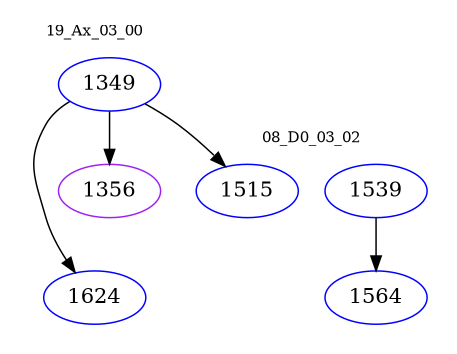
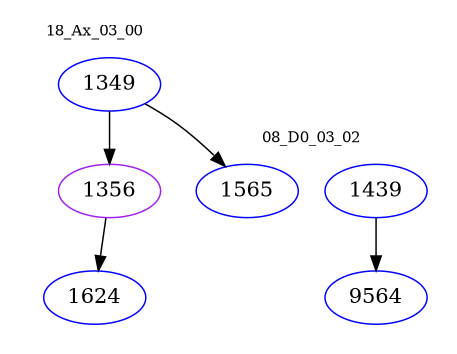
cluster "19_Ax_03_00": label "19_Ax_03_00" -> "18_Ax_03_00"
edge "1349" -> "1624": now "1356" -> "1624"
node "1515": label "1515" -> "1565"
node "1539": label "1539" -> "1439"
node "1564": label "1564" -> "9564"
